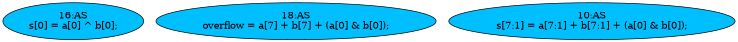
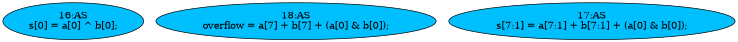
node "10:AS s[7:1] = a[7:1] + b[7:1] + (a[0] & b[0]);": label "10:AS s[7:1] = a[7:1] + b[7:1] + (a[0] & b[0]);" -> "17:AS s[7:1] = a[7:1] + b[7:1] + (a[0] & b[0]);"
